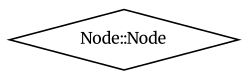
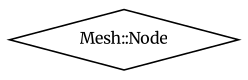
node "Node::Node": label "Node::Node" -> "Mesh::Node"
